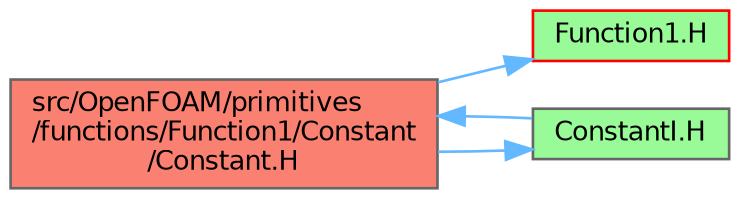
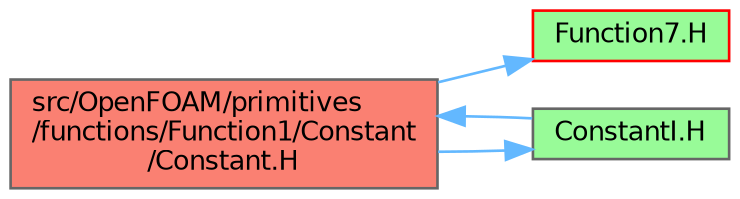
node "Function1.H": label "Function1.H" -> "Function7.H"
